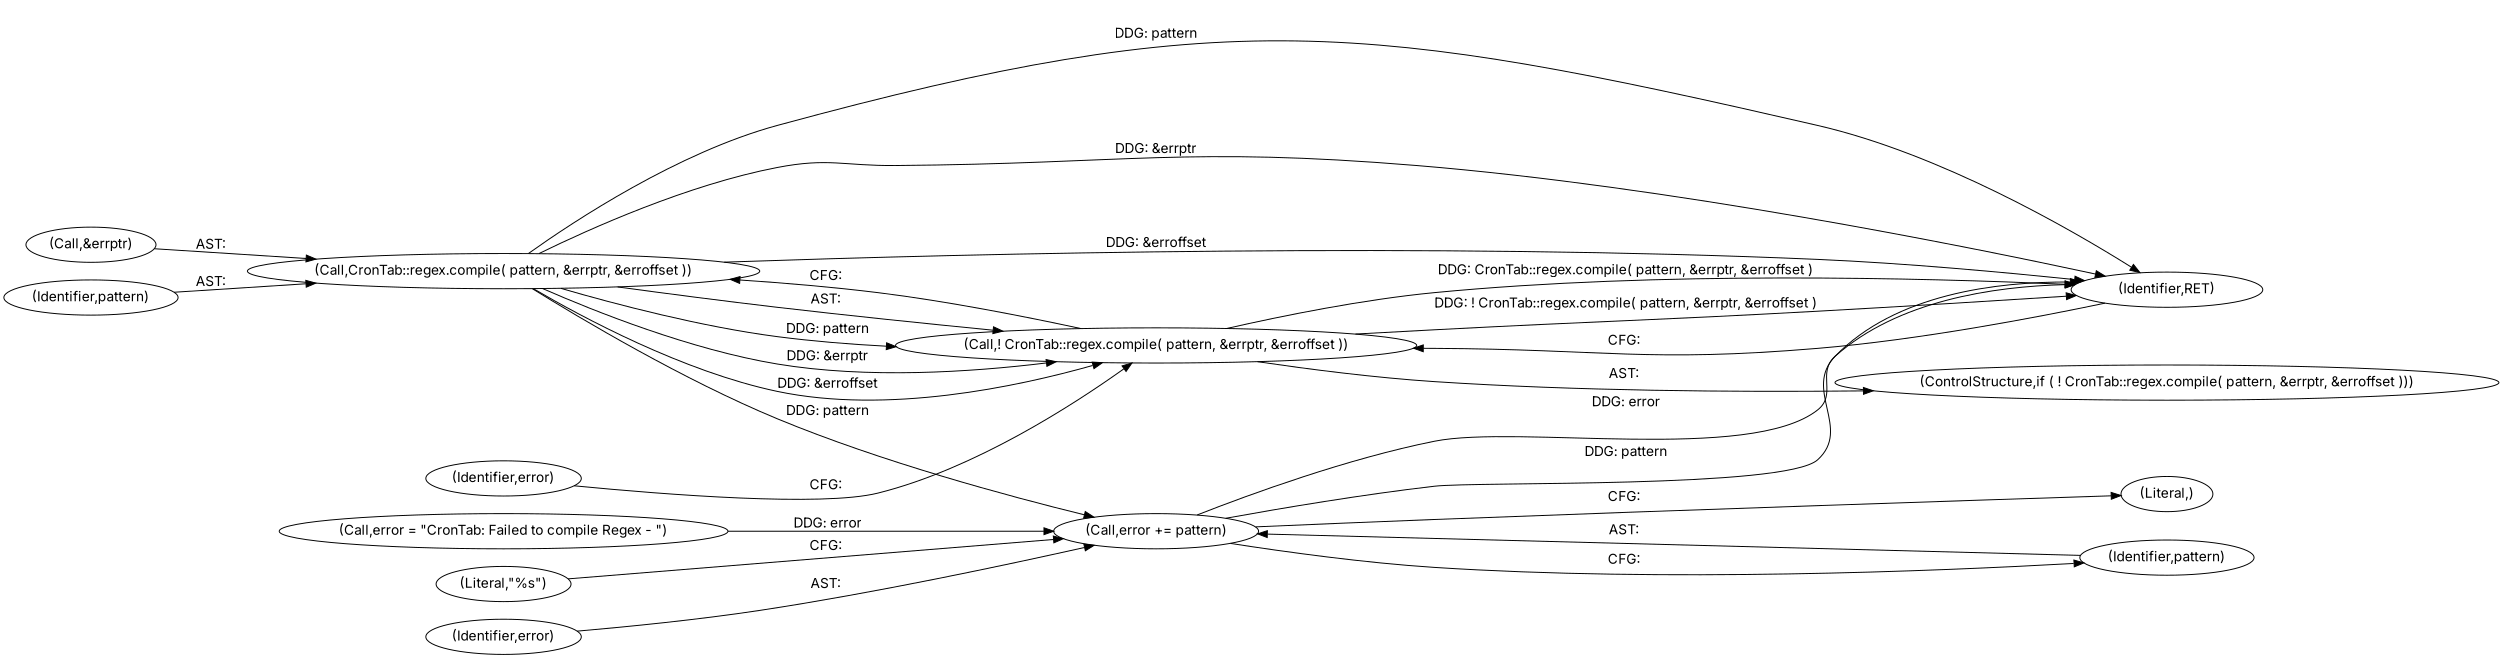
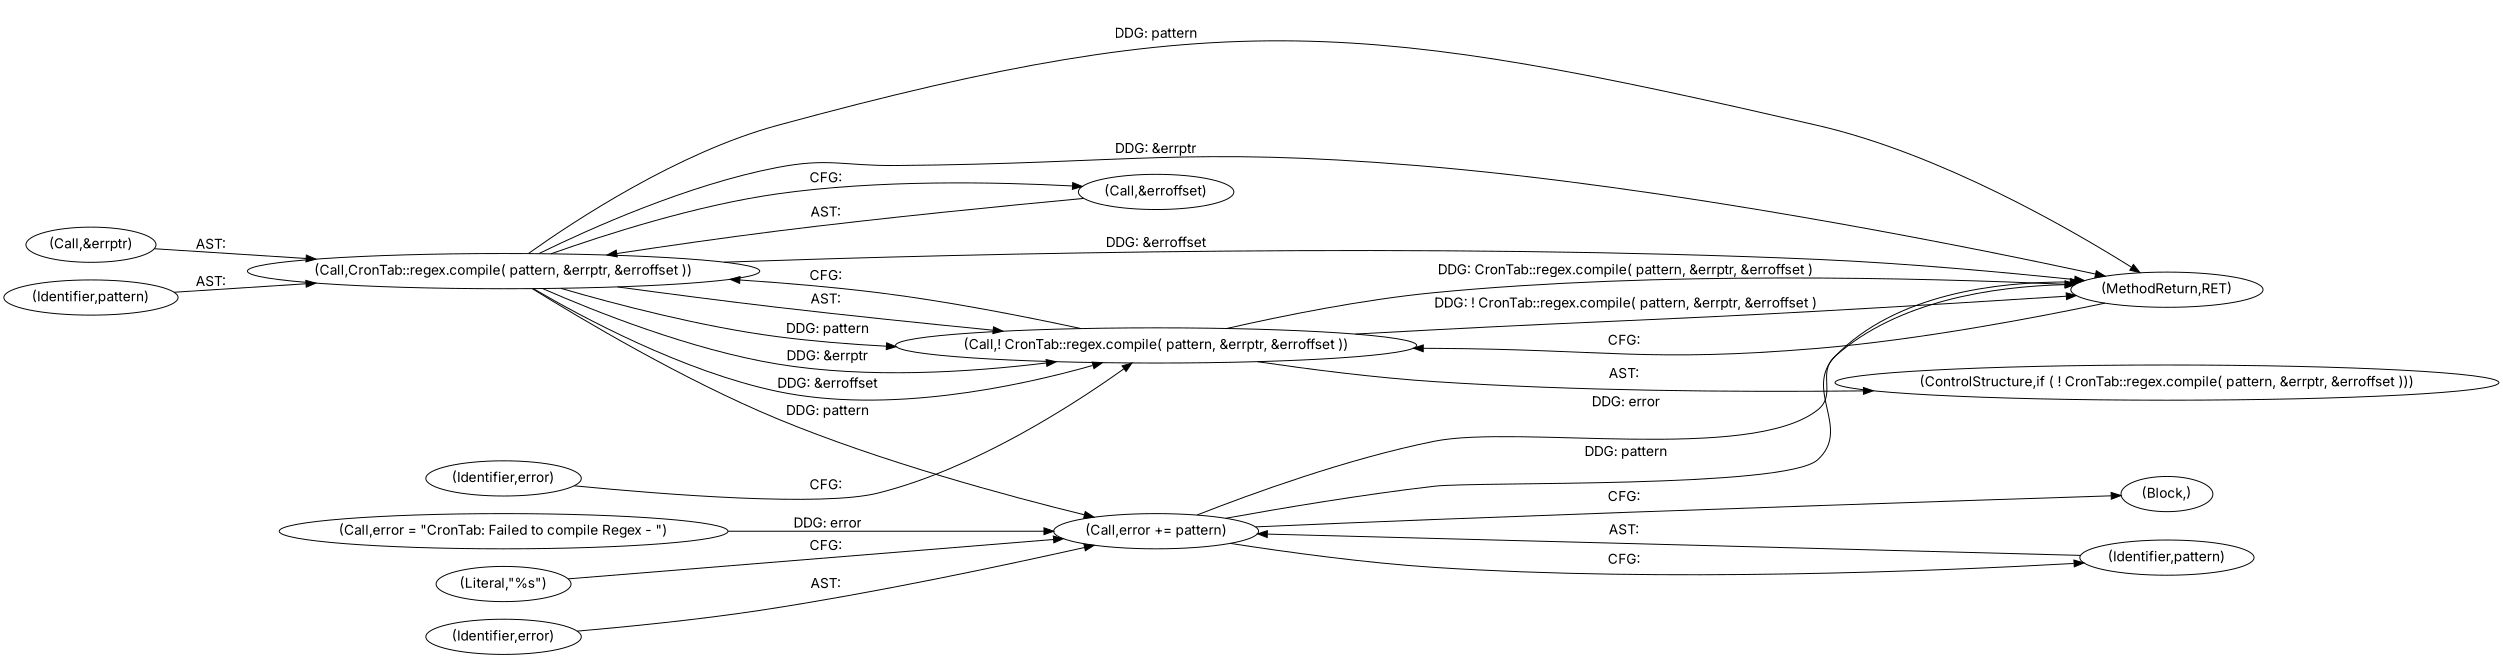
node "(Call,&erroffset)": added
node "(Identifier,RET)": label "(Identifier,RET)" -> "(MethodReturn,RET)"
node "(Literal,)": label "(Literal,)" -> "(Block,)"
